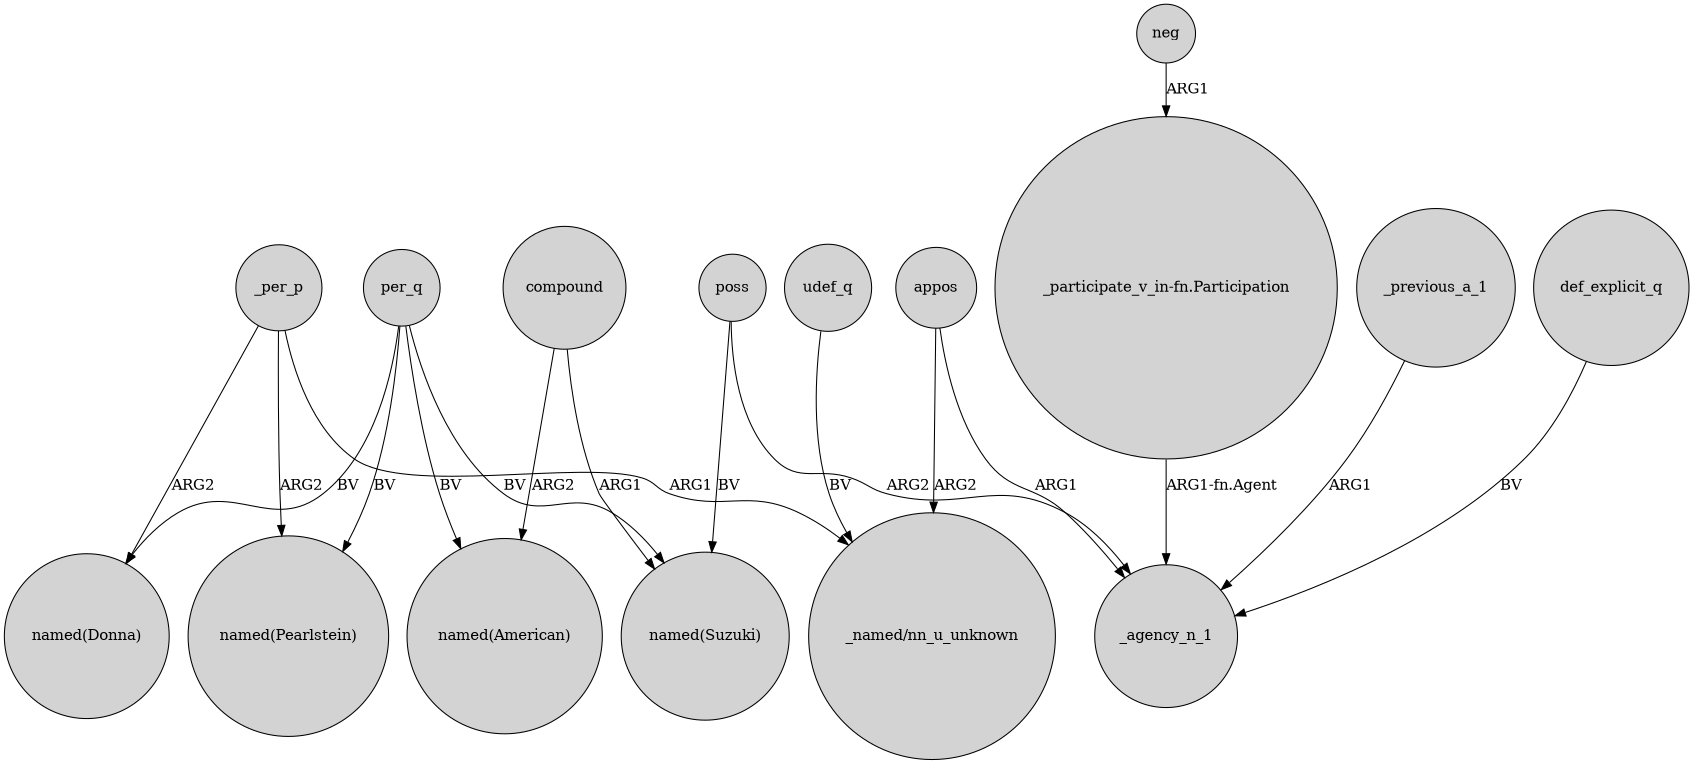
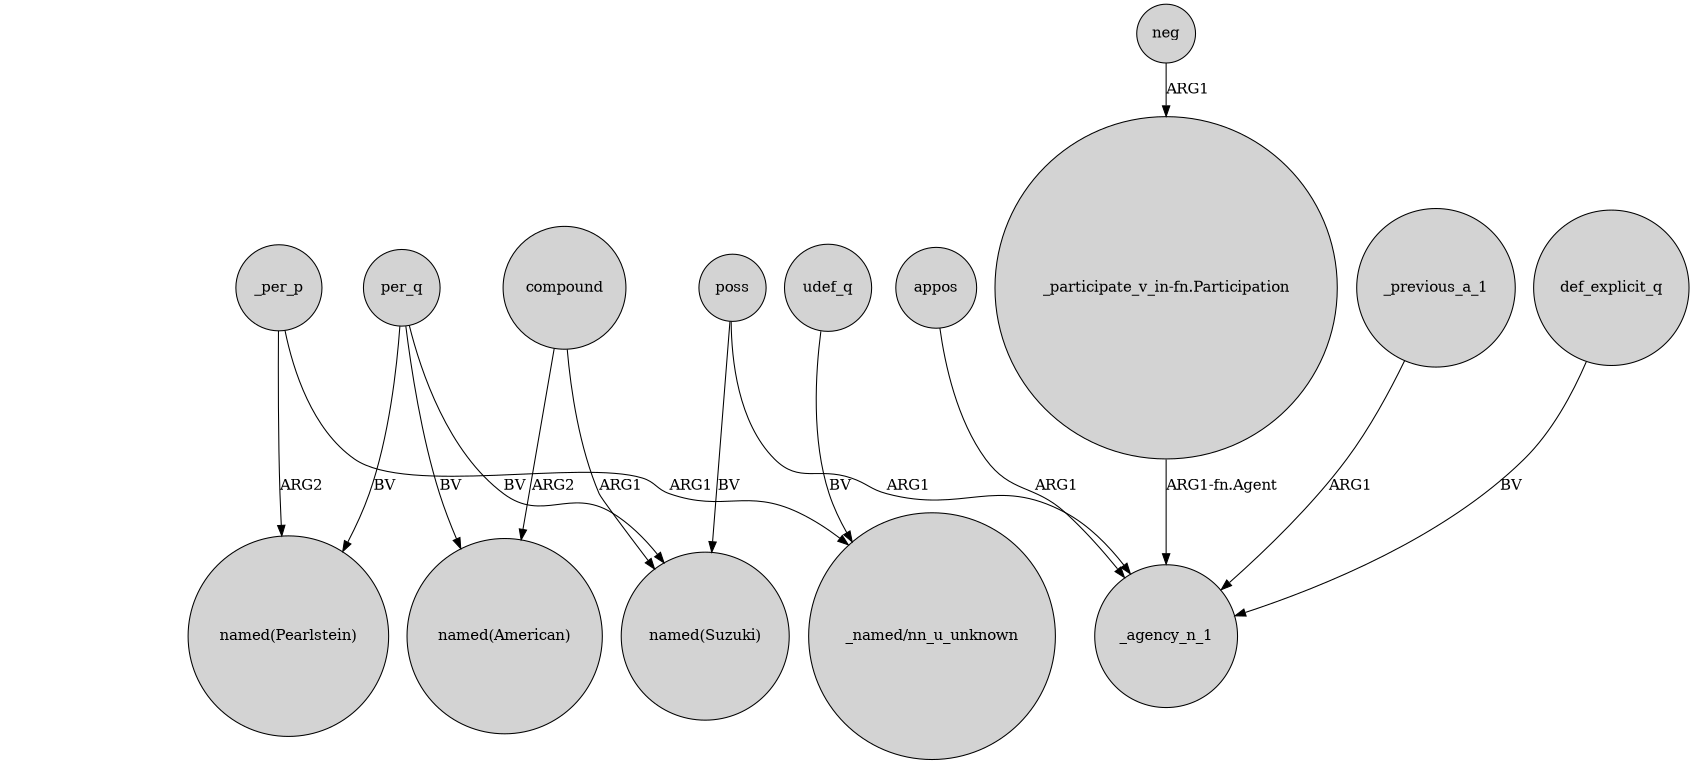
edge "appos" -> "_named/nn_u_unknown": removed, label "ARG2"
edge "poss" -> "_agency_n_1": label "ARG2" -> "ARG1"
node "named(Donna)": removed
